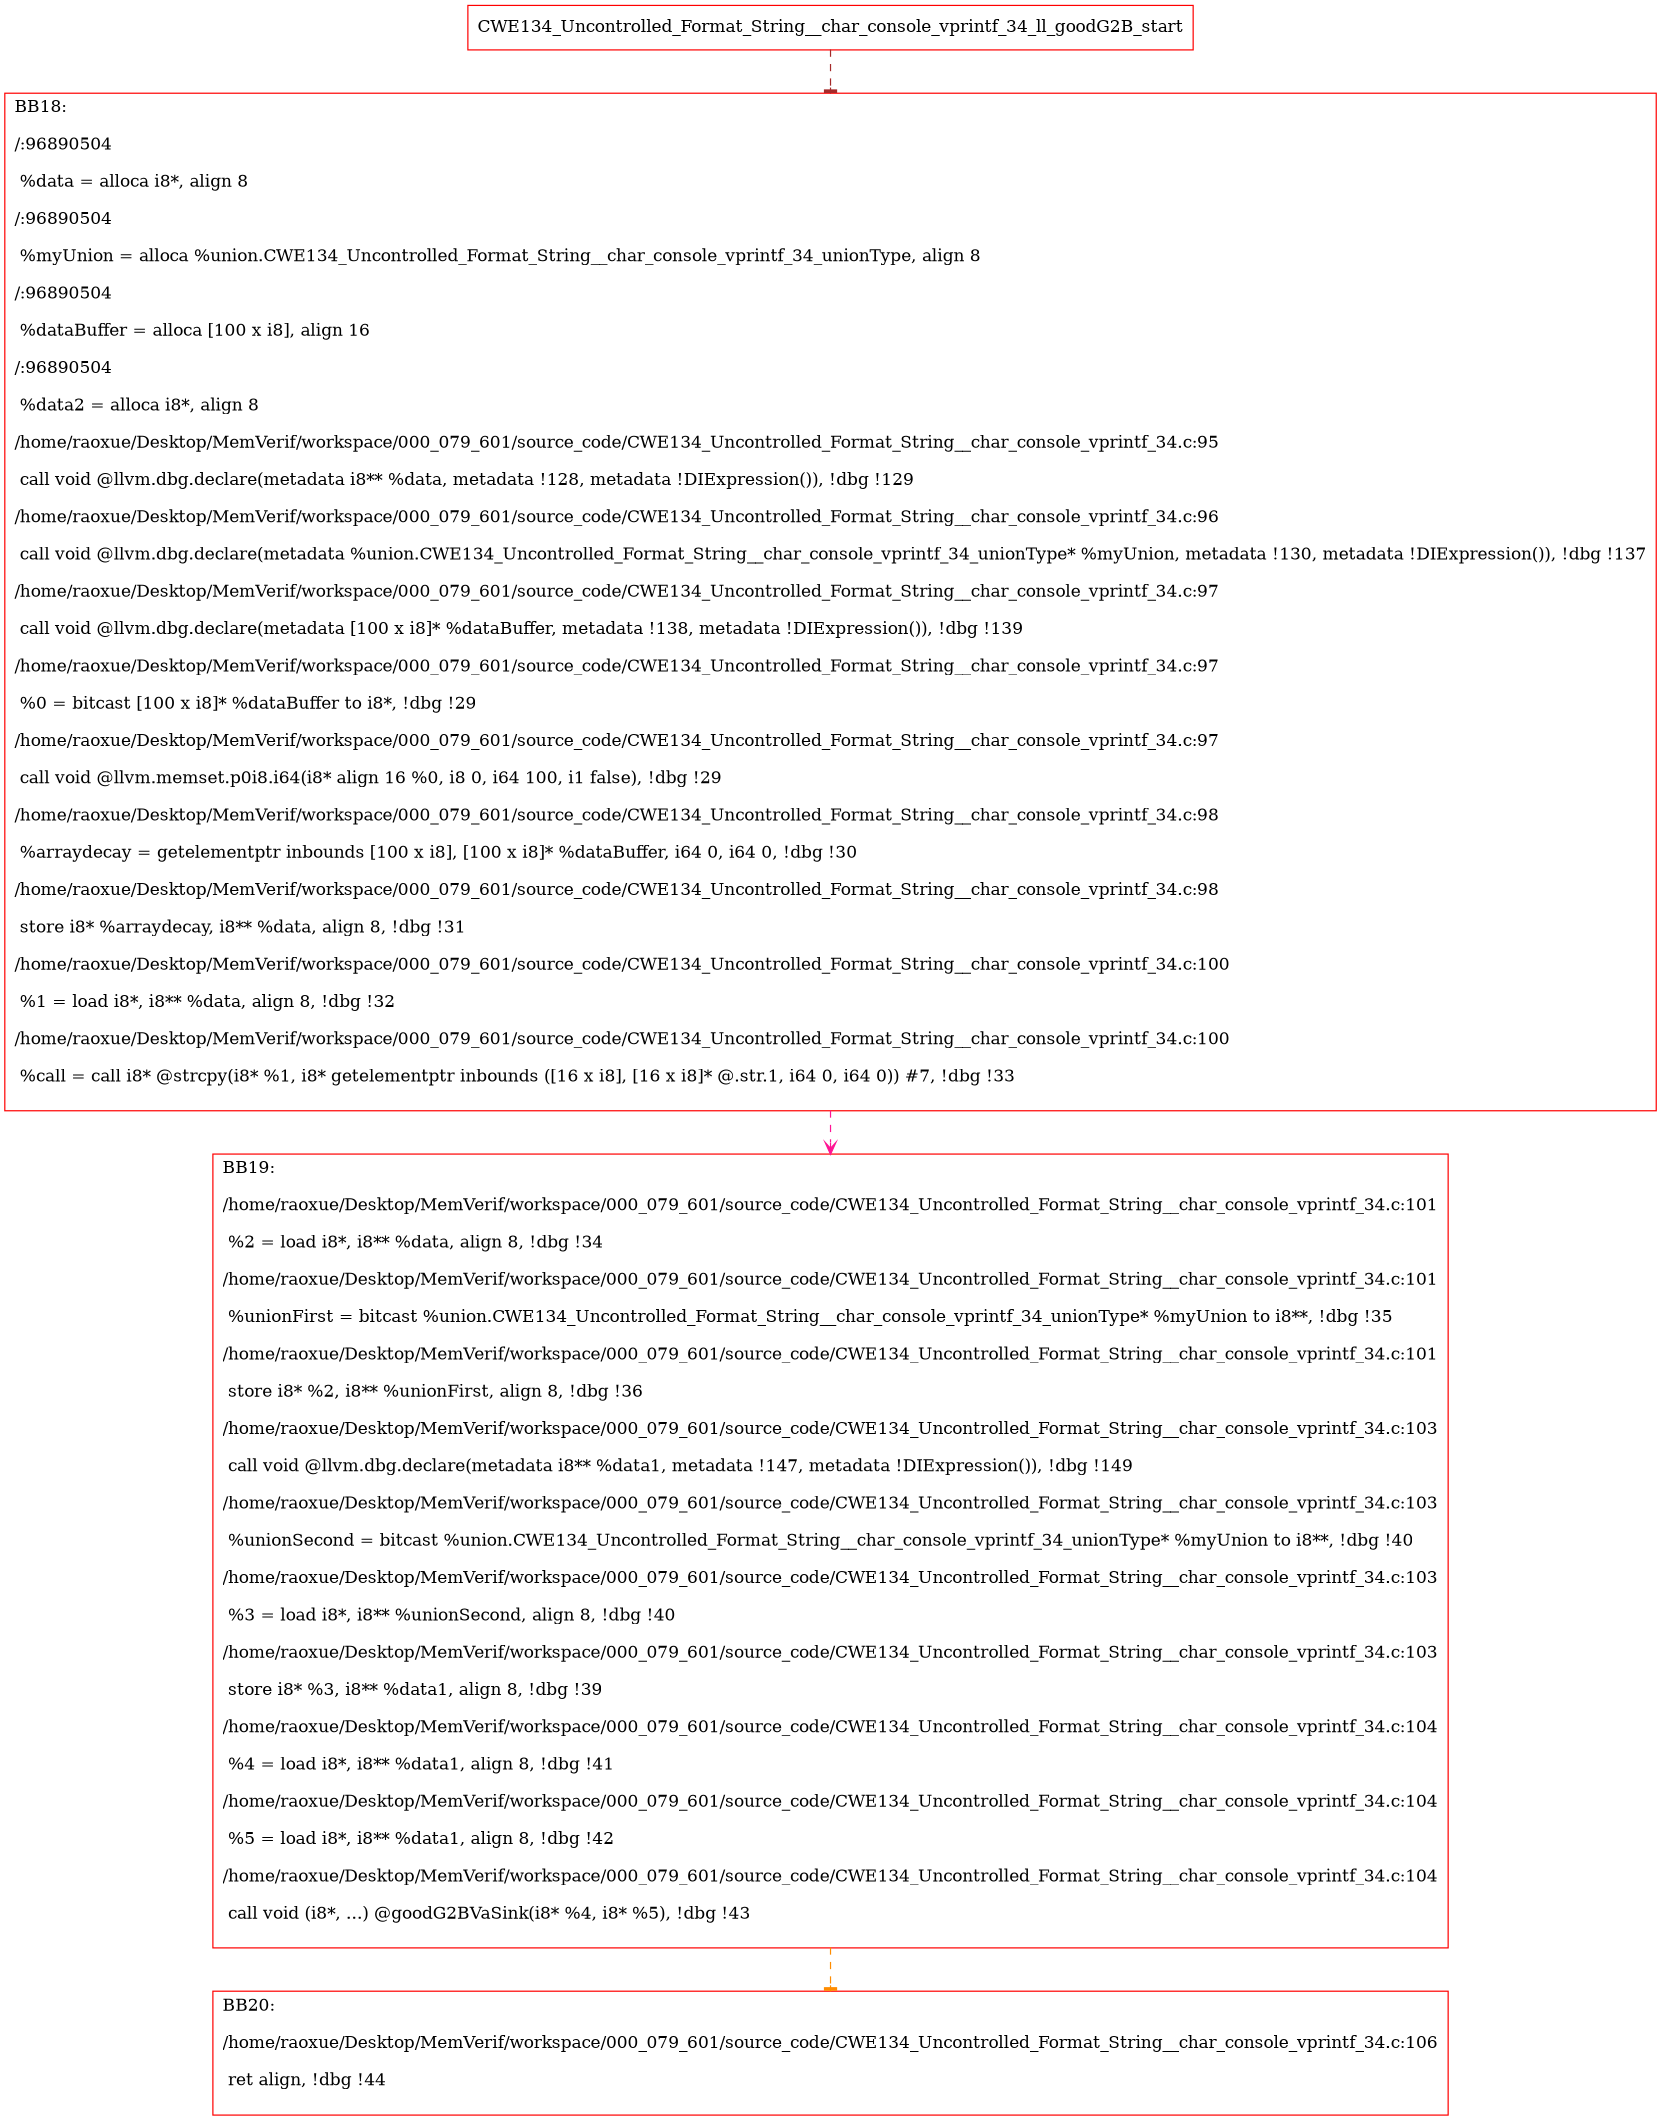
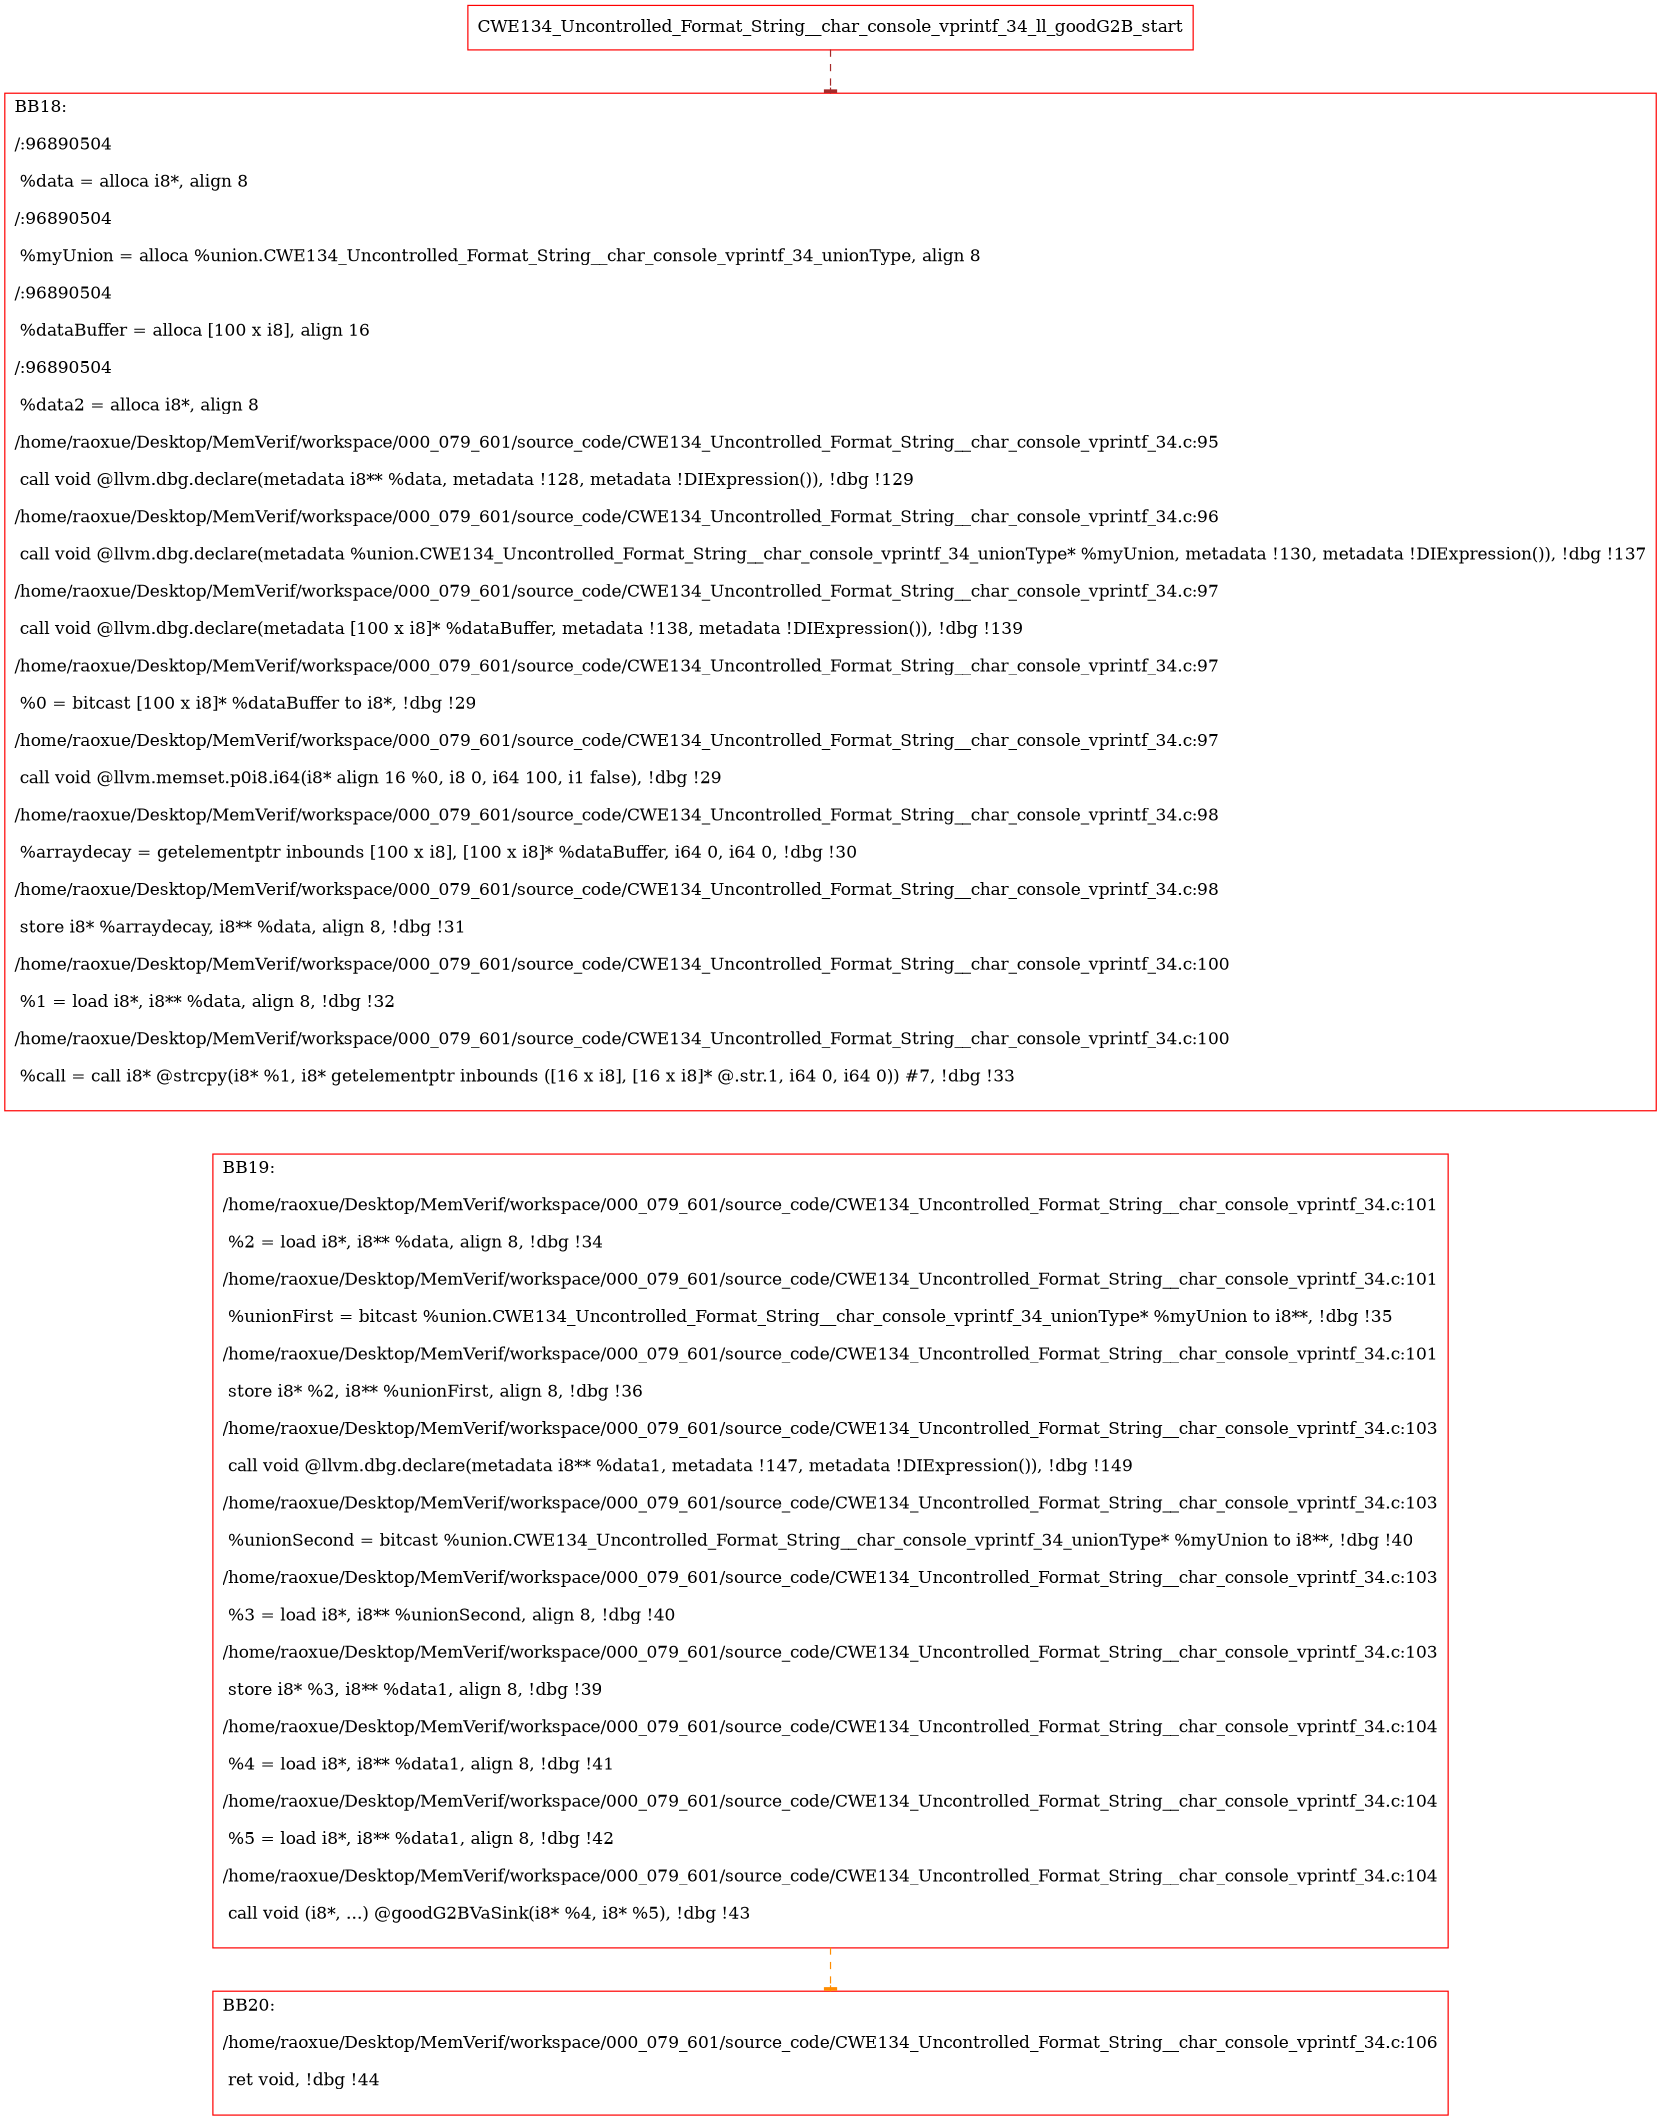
edge "BB18:" -> "BB19:": removed
node "BB20:": text "ret align, !dbg !44" -> "ret void, !dbg !44"
